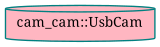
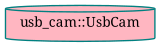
node "cam_cam::UsbCam": label "cam_cam::UsbCam" -> "usb_cam::UsbCam"
